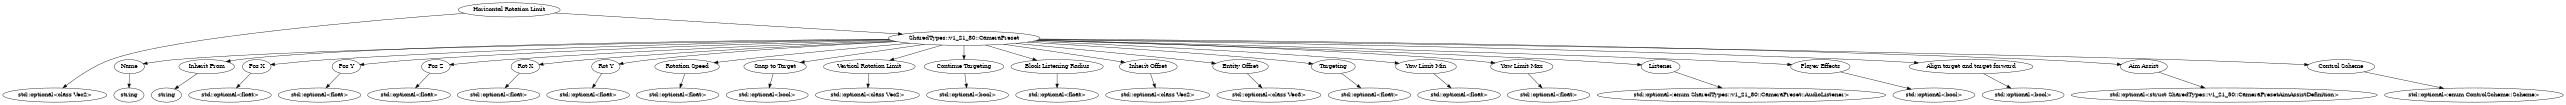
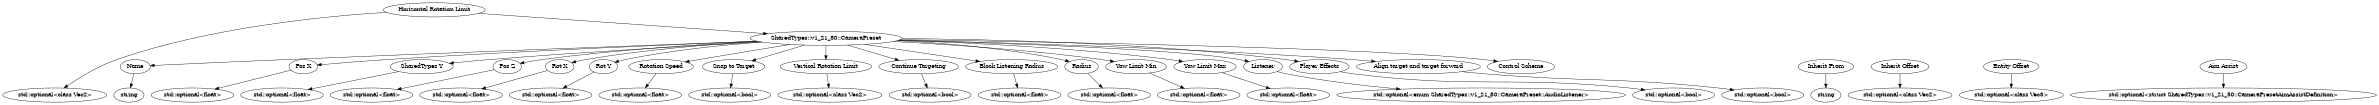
edge "SharedTypes::v1_21_80::CameraPreset" -> "Inherit From": removed
edge "SharedTypes::v1_21_80::CameraPreset" -> "Aim Assist": removed
edge "SharedTypes::v1_21_80::CameraPreset" -> "Inherit Offset": removed
edge "SharedTypes::v1_21_80::CameraPreset" -> "Entity Offset": removed
node "Pos Y": label "Pos Y" -> "SharedTypes Y"
node "Targeting": label "Targeting" -> "Radius"
node "std::optional<enum ControlScheme::Scheme>": removed
